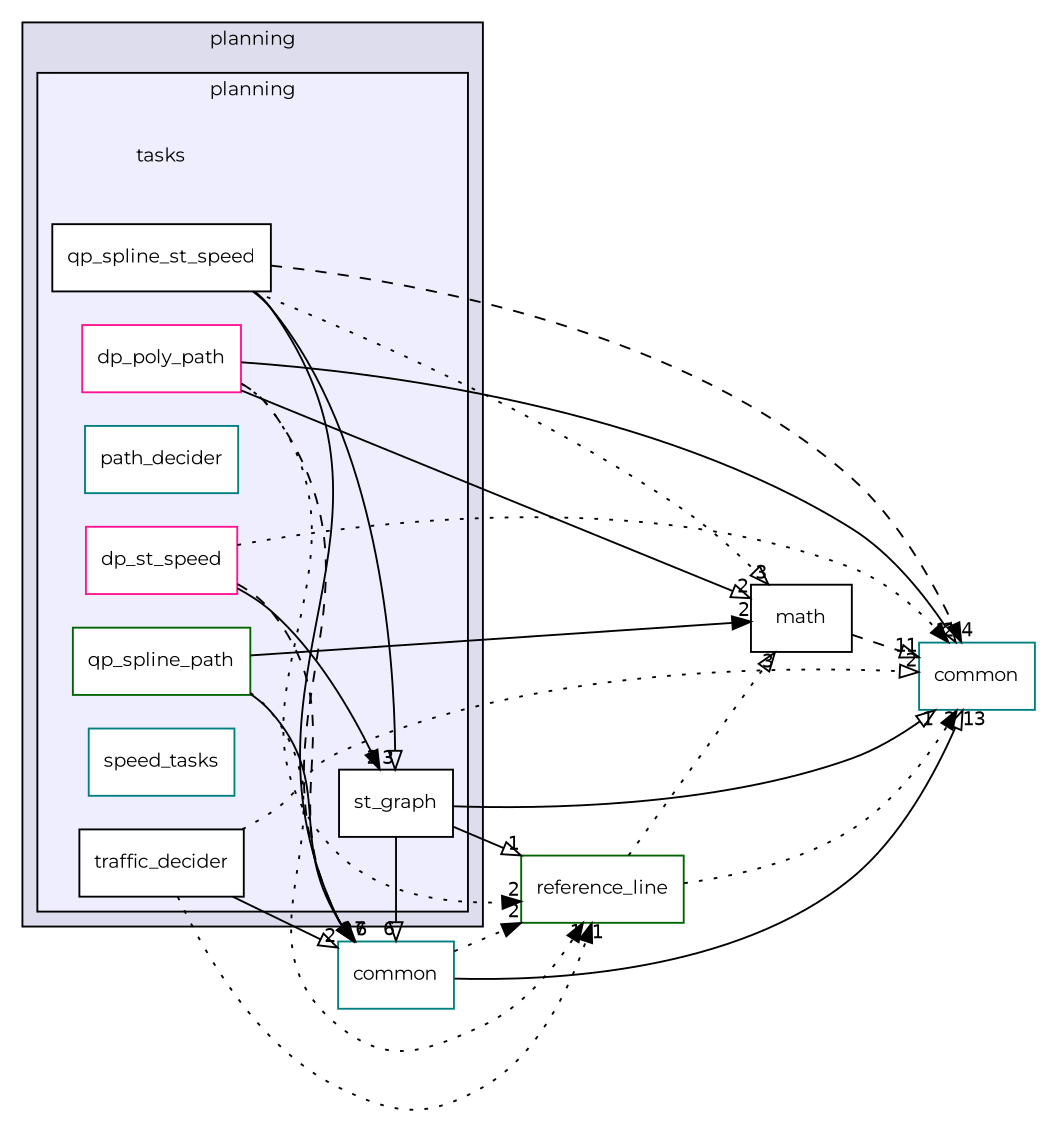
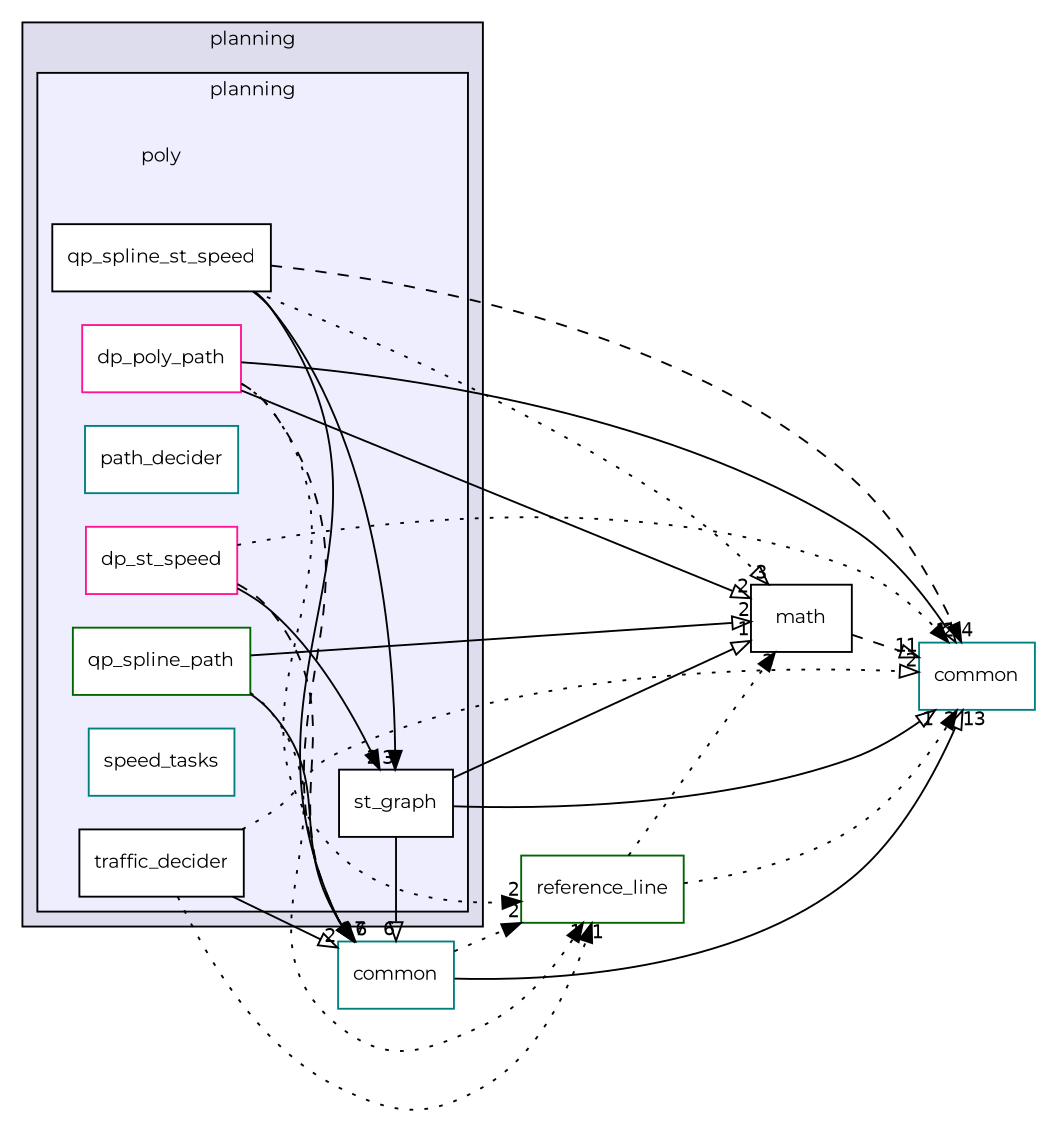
node "tasks": label "tasks" -> "poly"
edge "qp_spline_st_speed" -> "st_graph": arrowhead onormal -> normal
edge "qp_spline_path" -> "math": arrowhead normal -> onormal
edge "reference_line" -> "math": arrowhead onormal -> normal
edge "st_graph" -> "reference_line": now "st_graph" -> "math"
